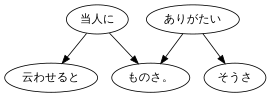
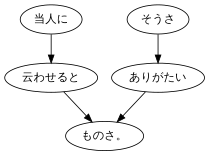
edge "当人に" -> "ものさ。": now "云わせると" -> "ものさ。"
edge "ありがたい" -> "そうさ": reversed
